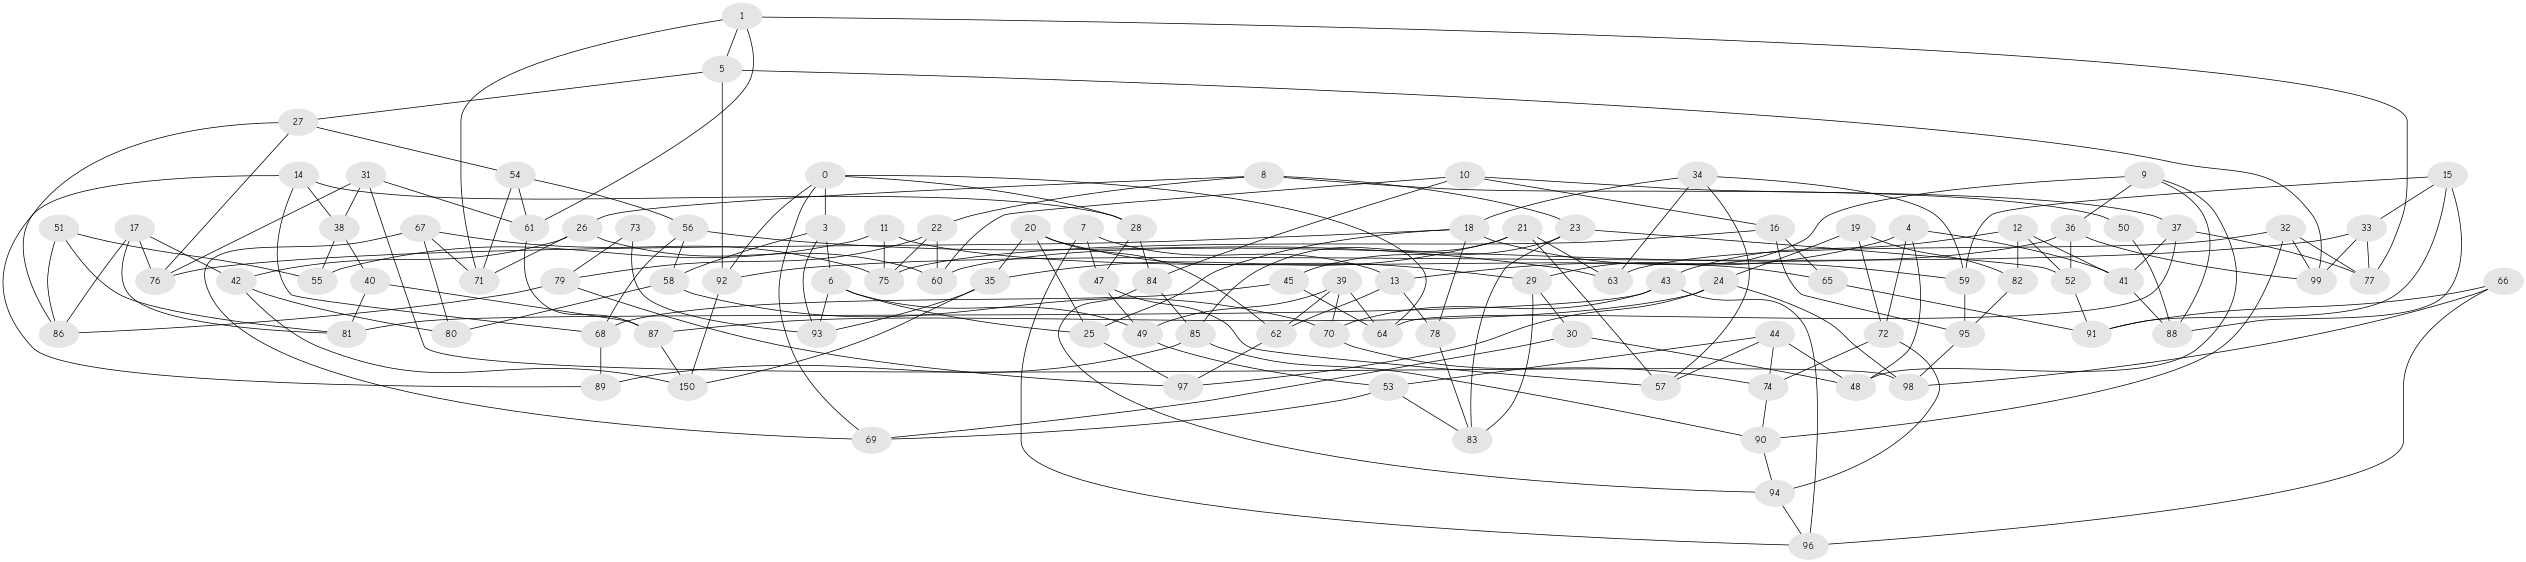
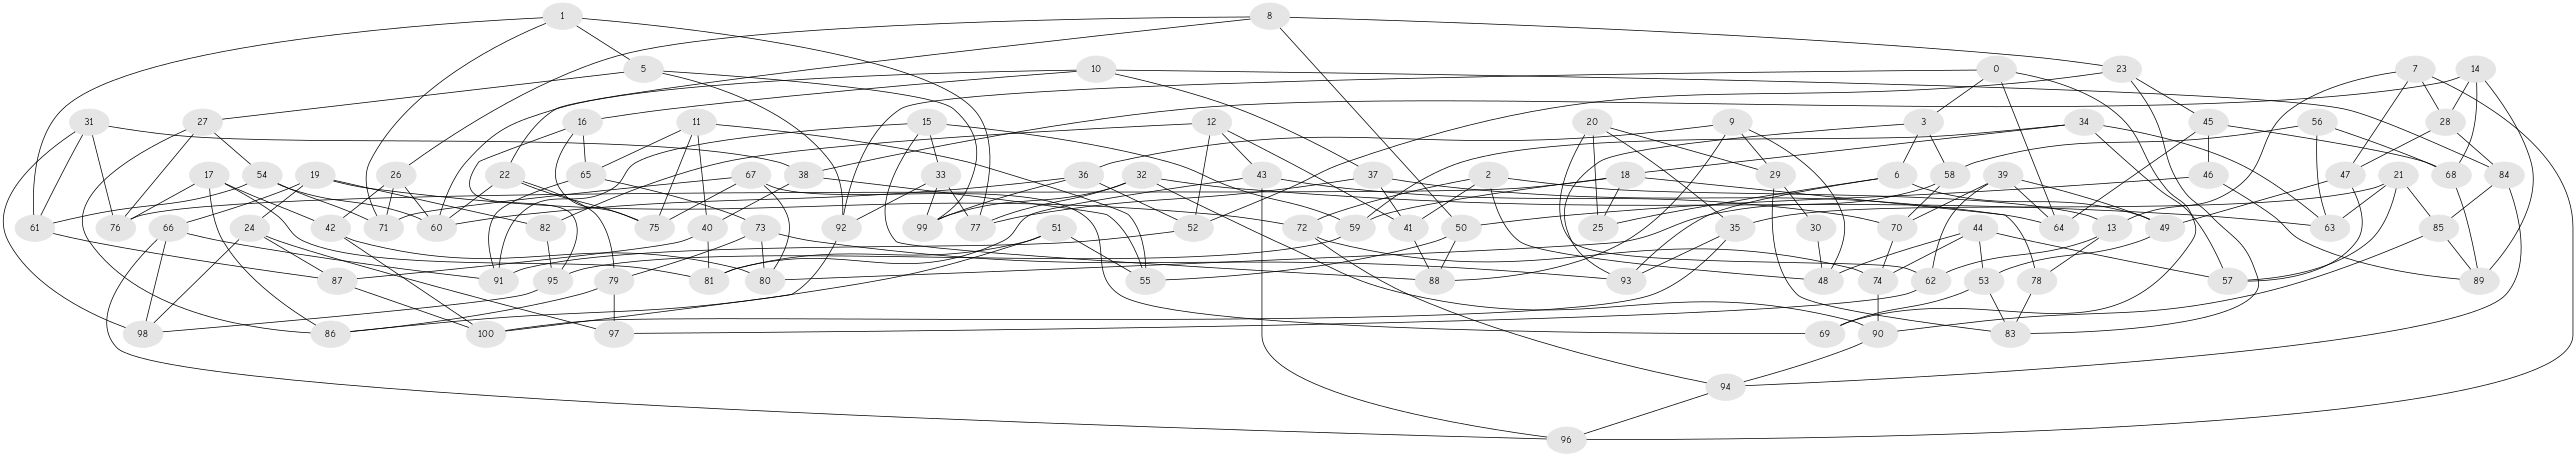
edge "11" -- "40": added
node "46": added
edge "54" -- "56": now "54" -- "60"
edge "0" -- "28": now "7" -- "28"
edge "65" -- "73": added
edge "19" -- "66": added
node "4": label "4" -> "2"
edge "73" -- "80": added
edge "50" -- "55": added
edge "25" -- "97": removed
node "150": label "150" -> "100"
edge "30" -- "69": removed
